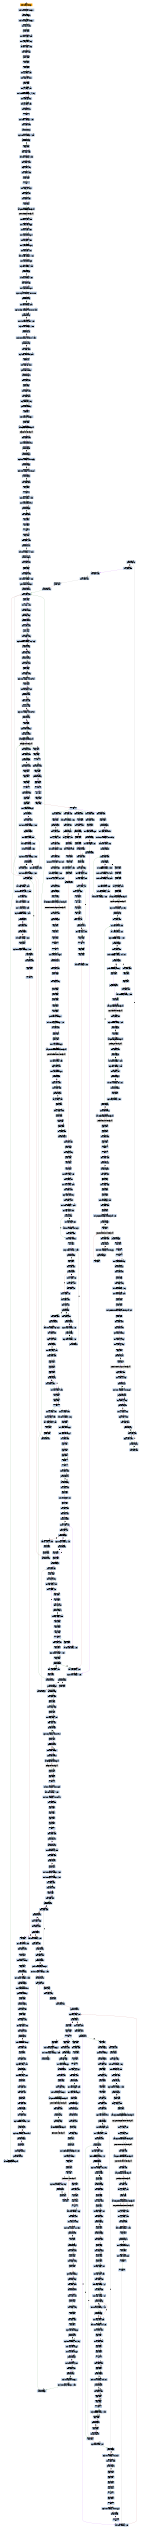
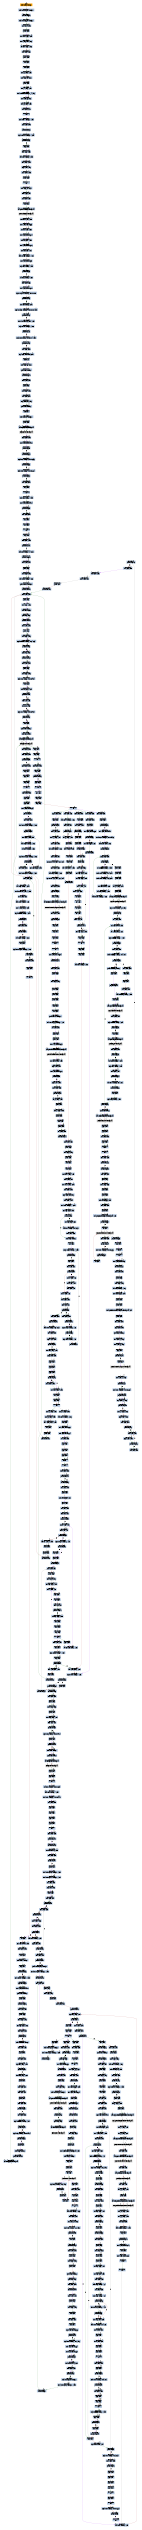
node "0x01003178 cmpl %ebx, %eax": removed
